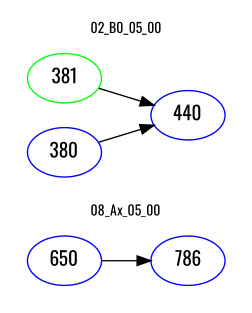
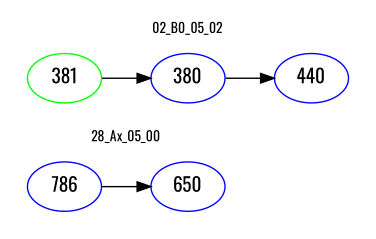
cluster "02_B0_05_00": label "02_B0_05_00" -> "02_B0_05_02"
edge "381" -> "440": now "381" -> "380"
cluster "08_Ax_05_00": label "08_Ax_05_00" -> "28_Ax_05_00"
edge "650" -> "786": reversed
